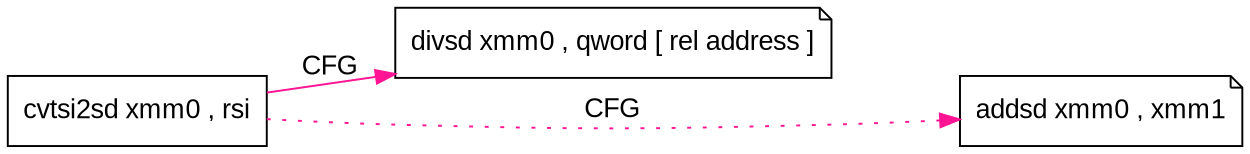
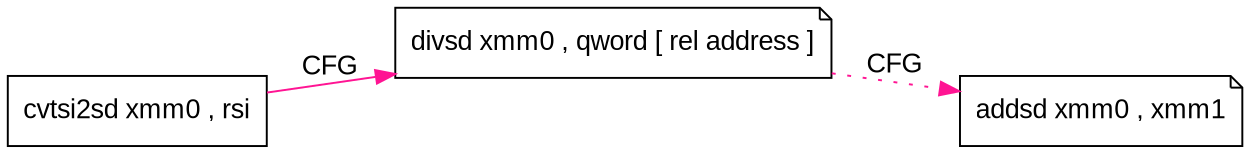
edge "cvtsi2sd xmm0 , rsi" -> "addsd xmm0 , xmm1": now "divsd xmm0 , qword [ rel address ]" -> "addsd xmm0 , xmm1"
